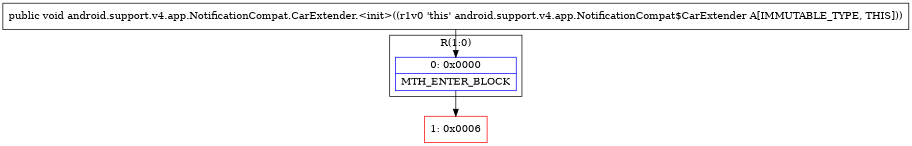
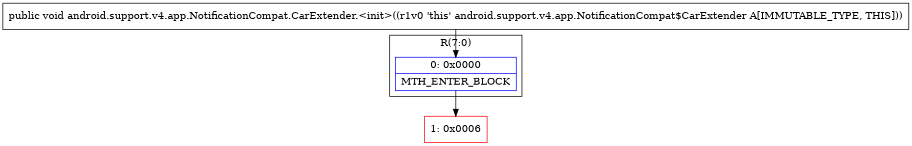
cluster "R(1:0)": label "R(1:0)" -> "R(7:0)"
